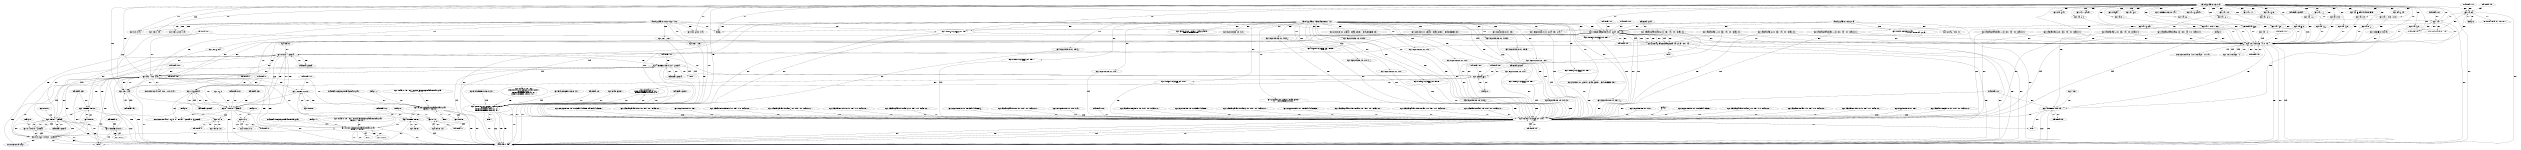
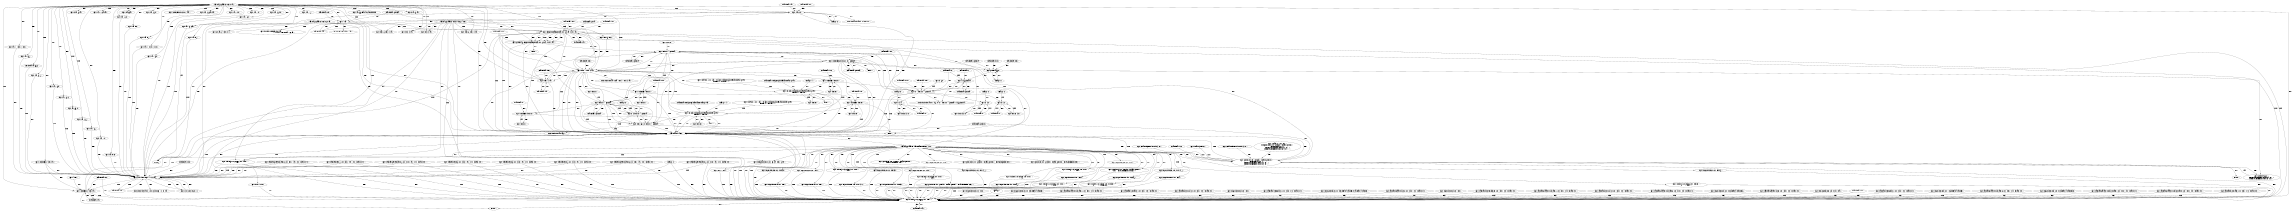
edge "(MethodParameterIn,u_int len)" -> "(Call,len > 0)": added, label "DDG:"
edge "(MethodParameterIn,netdissect_options *ndo)" -> "(MethodReturn,RET)": reversed
node "(Call,ipaddr_string(ndo, tptr+BGP_VPN_RD_LEN))": label "(Call,ipaddr_string(ndo, tptr+BGP_VPN_RD_LEN))" -> "(Call,ipaddr_string(ndo, vflag+BGP_VPN_RD_LEN))"
